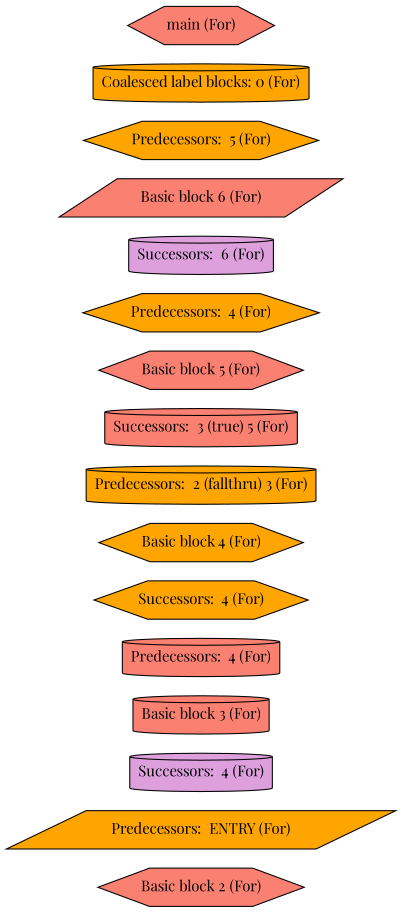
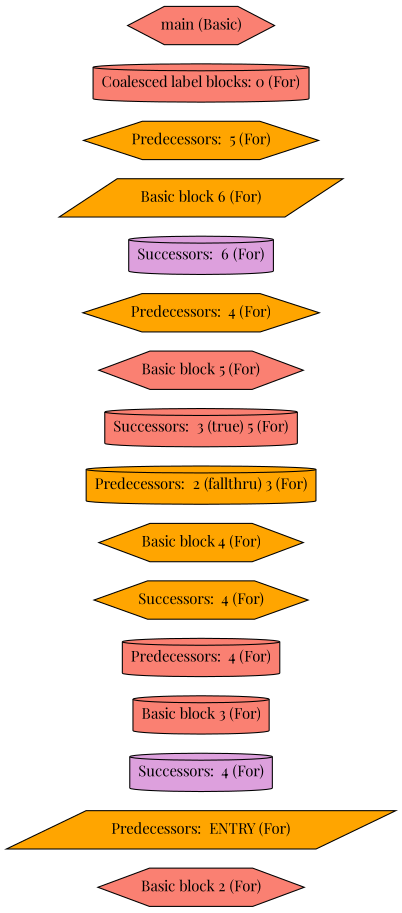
node "main (For)": label "main (For)" -> "main (Basic)"
node "Coalesced label blocks: 0 (For)": fillcolor orange -> salmon
node "Basic block 6 (For)": fillcolor salmon -> orange
